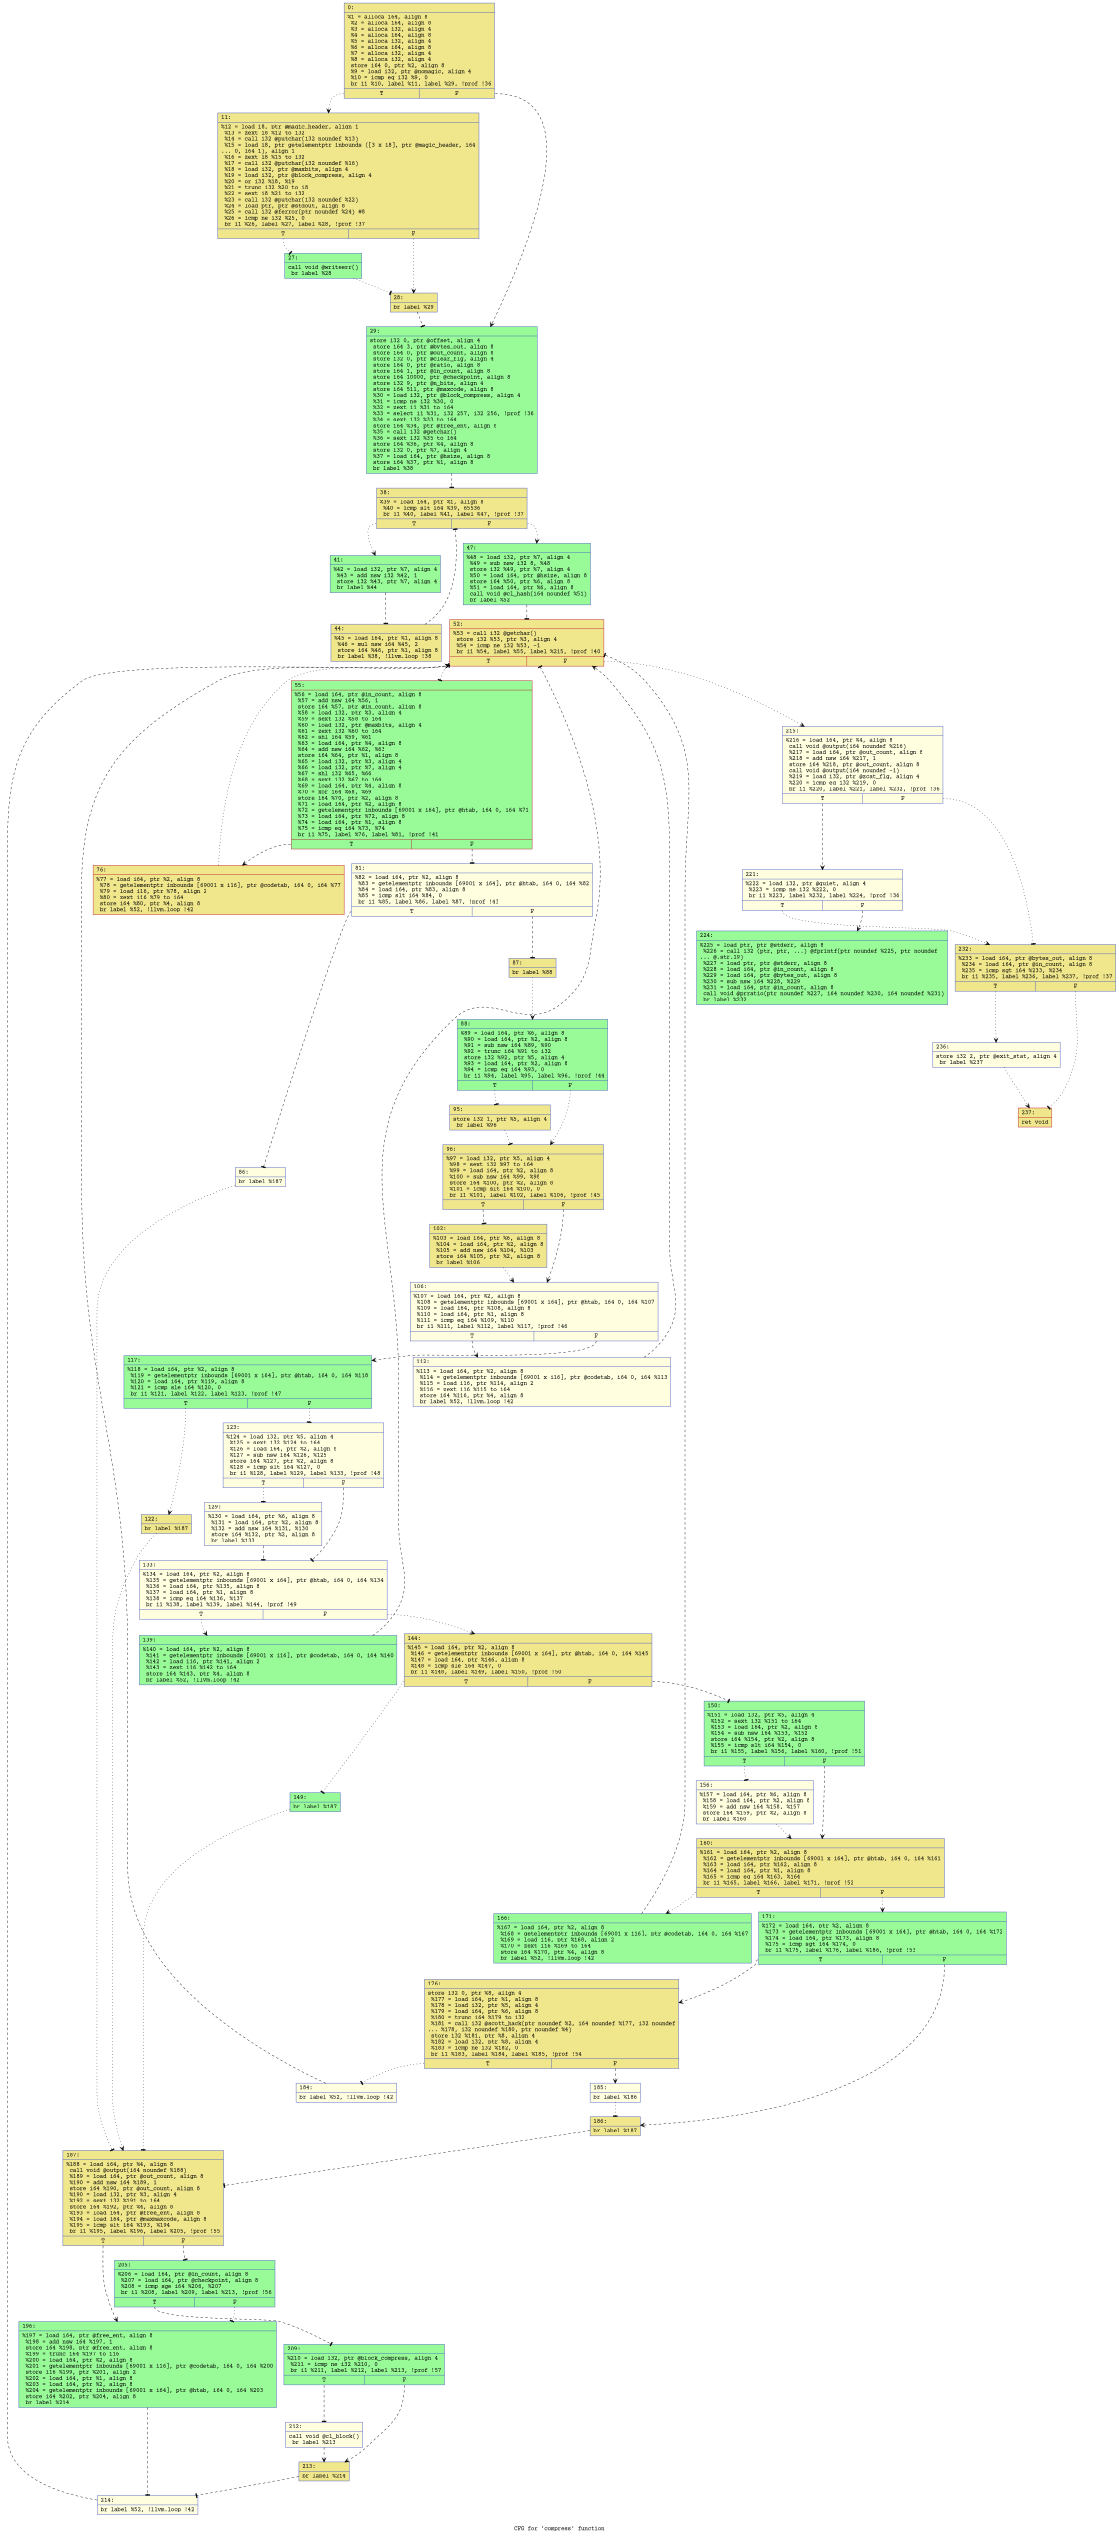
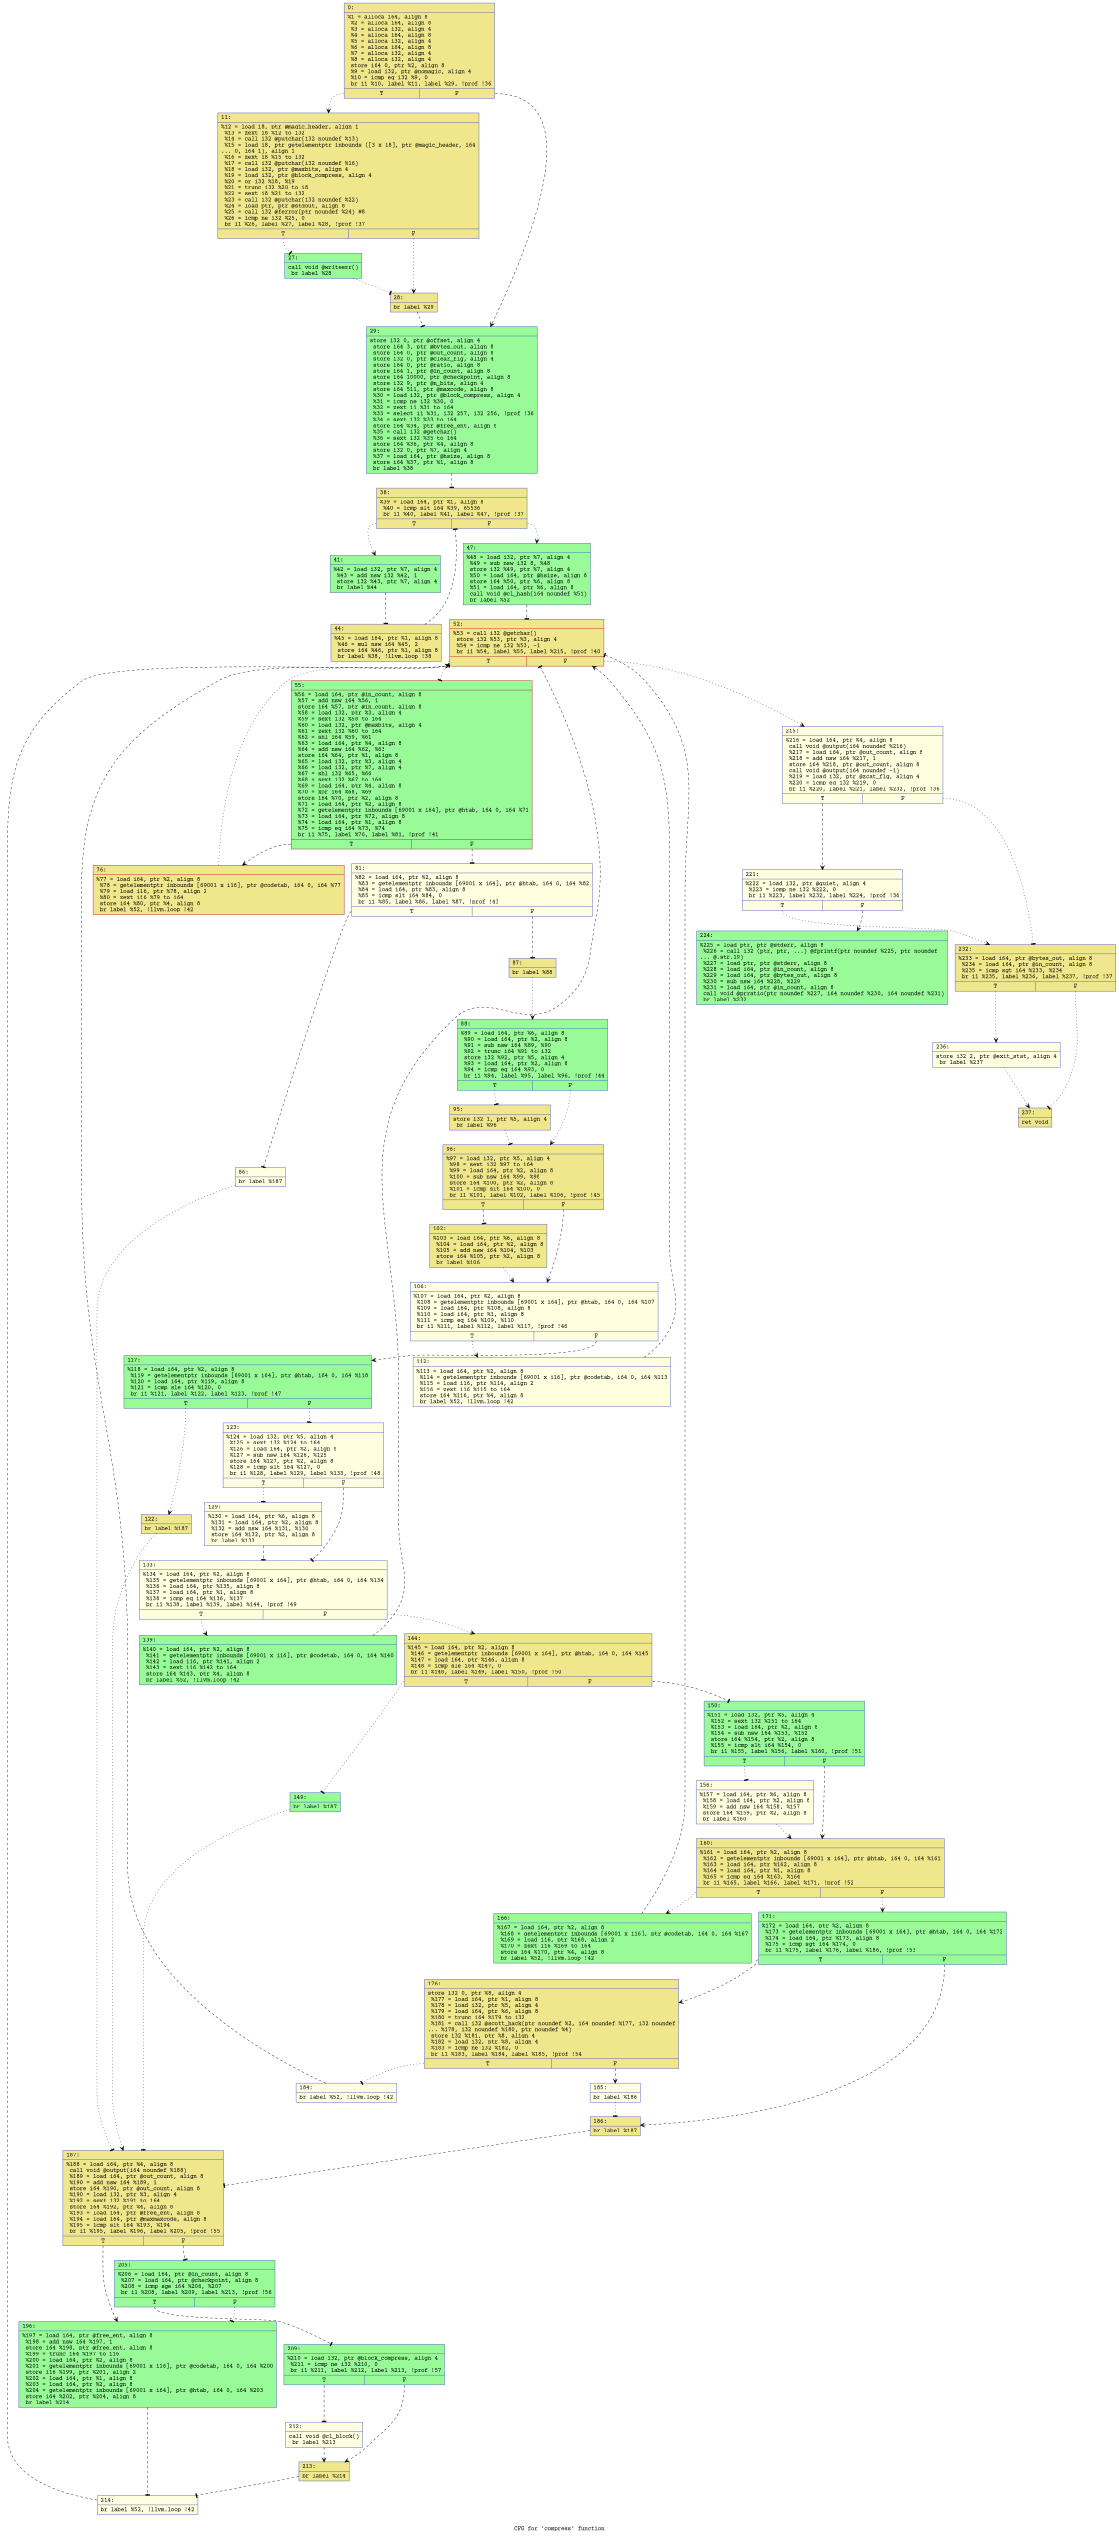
node "237:": color #b70d28ff -> #3d50c3ff
edge "106:" -> "112:": style dashed -> dotted
